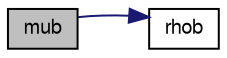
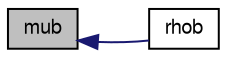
edge "mub" -> "rhob": reversed
